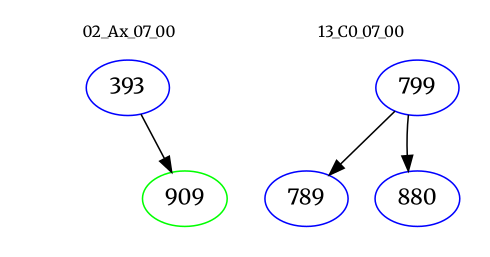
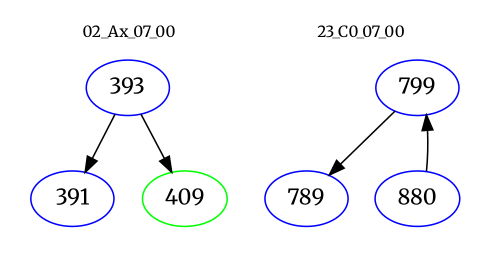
cluster "13_C0_07_00": label "13_C0_07_00" -> "23_C0_07_00"
edge "799" -> "880": reversed
node "391": added
node "909": label "909" -> "409"
